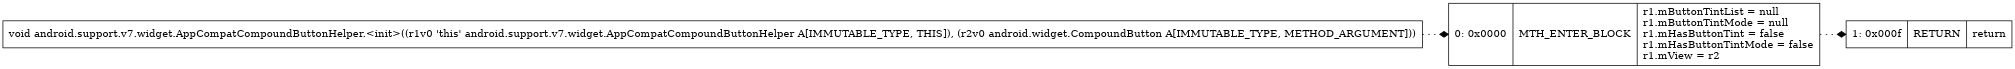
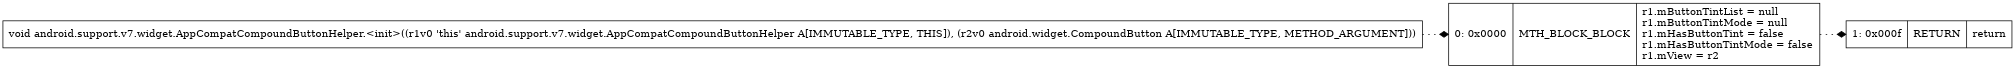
node "0: 0x0000": text "MTH_ENTER_BLOCK" -> "MTH_BLOCK_BLOCK"
